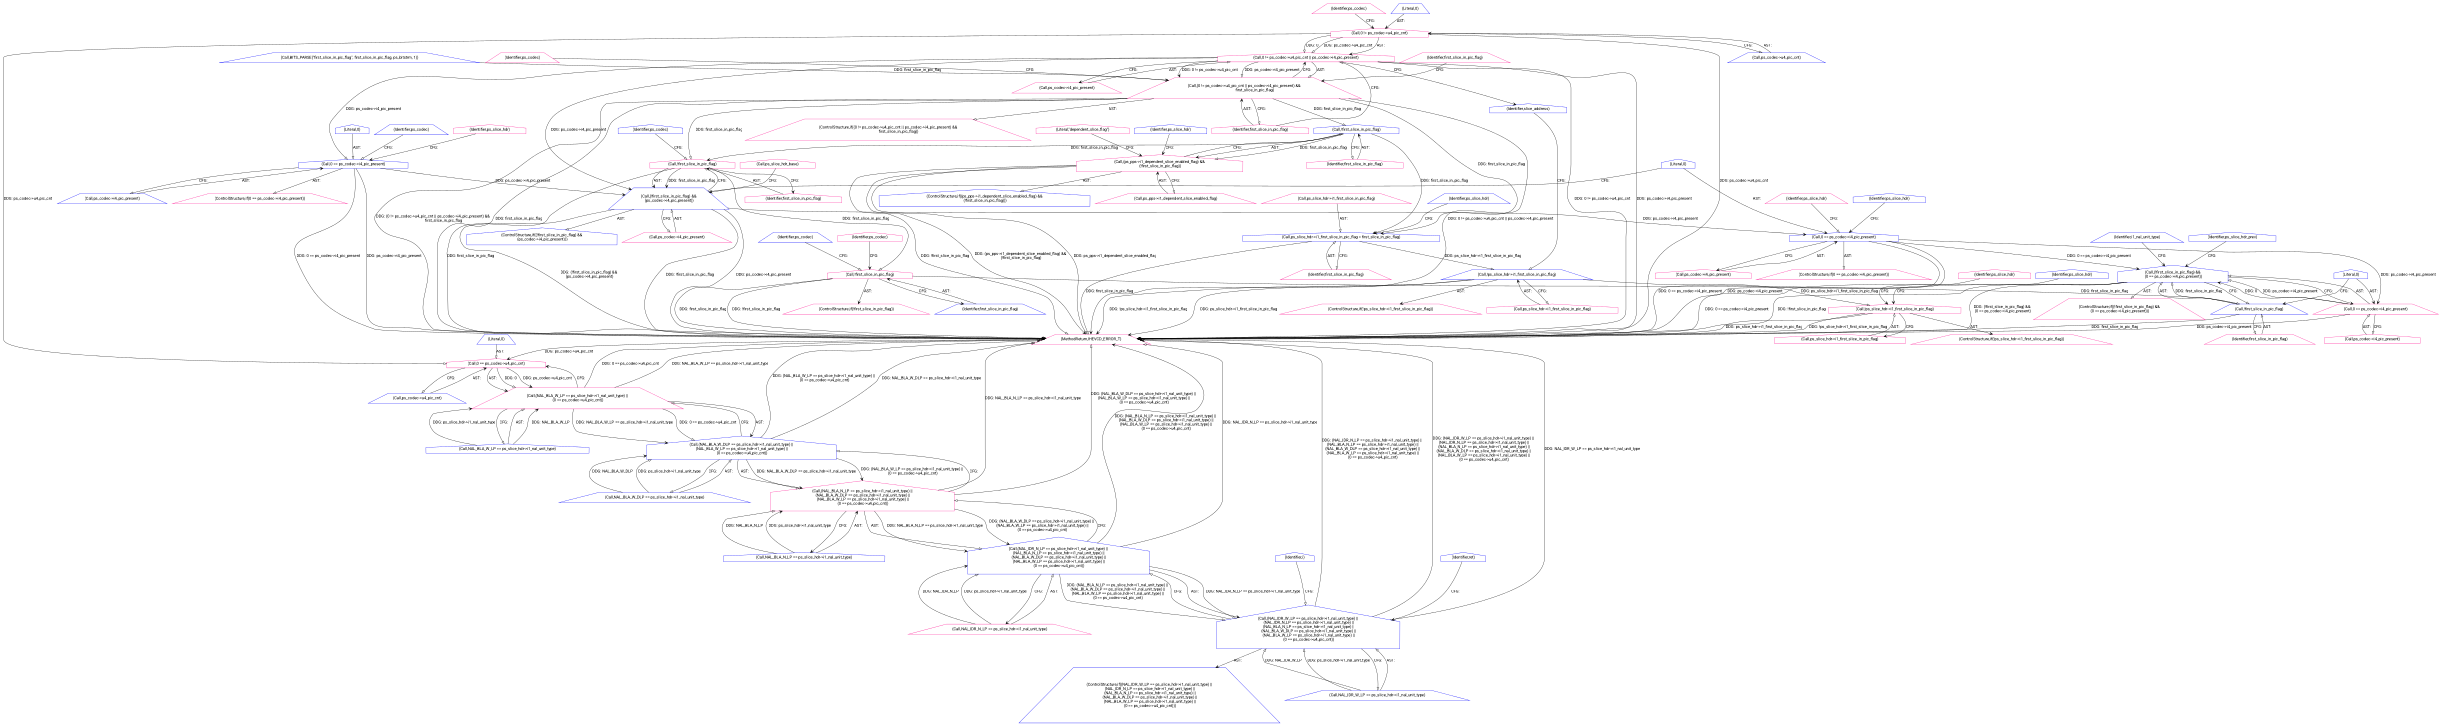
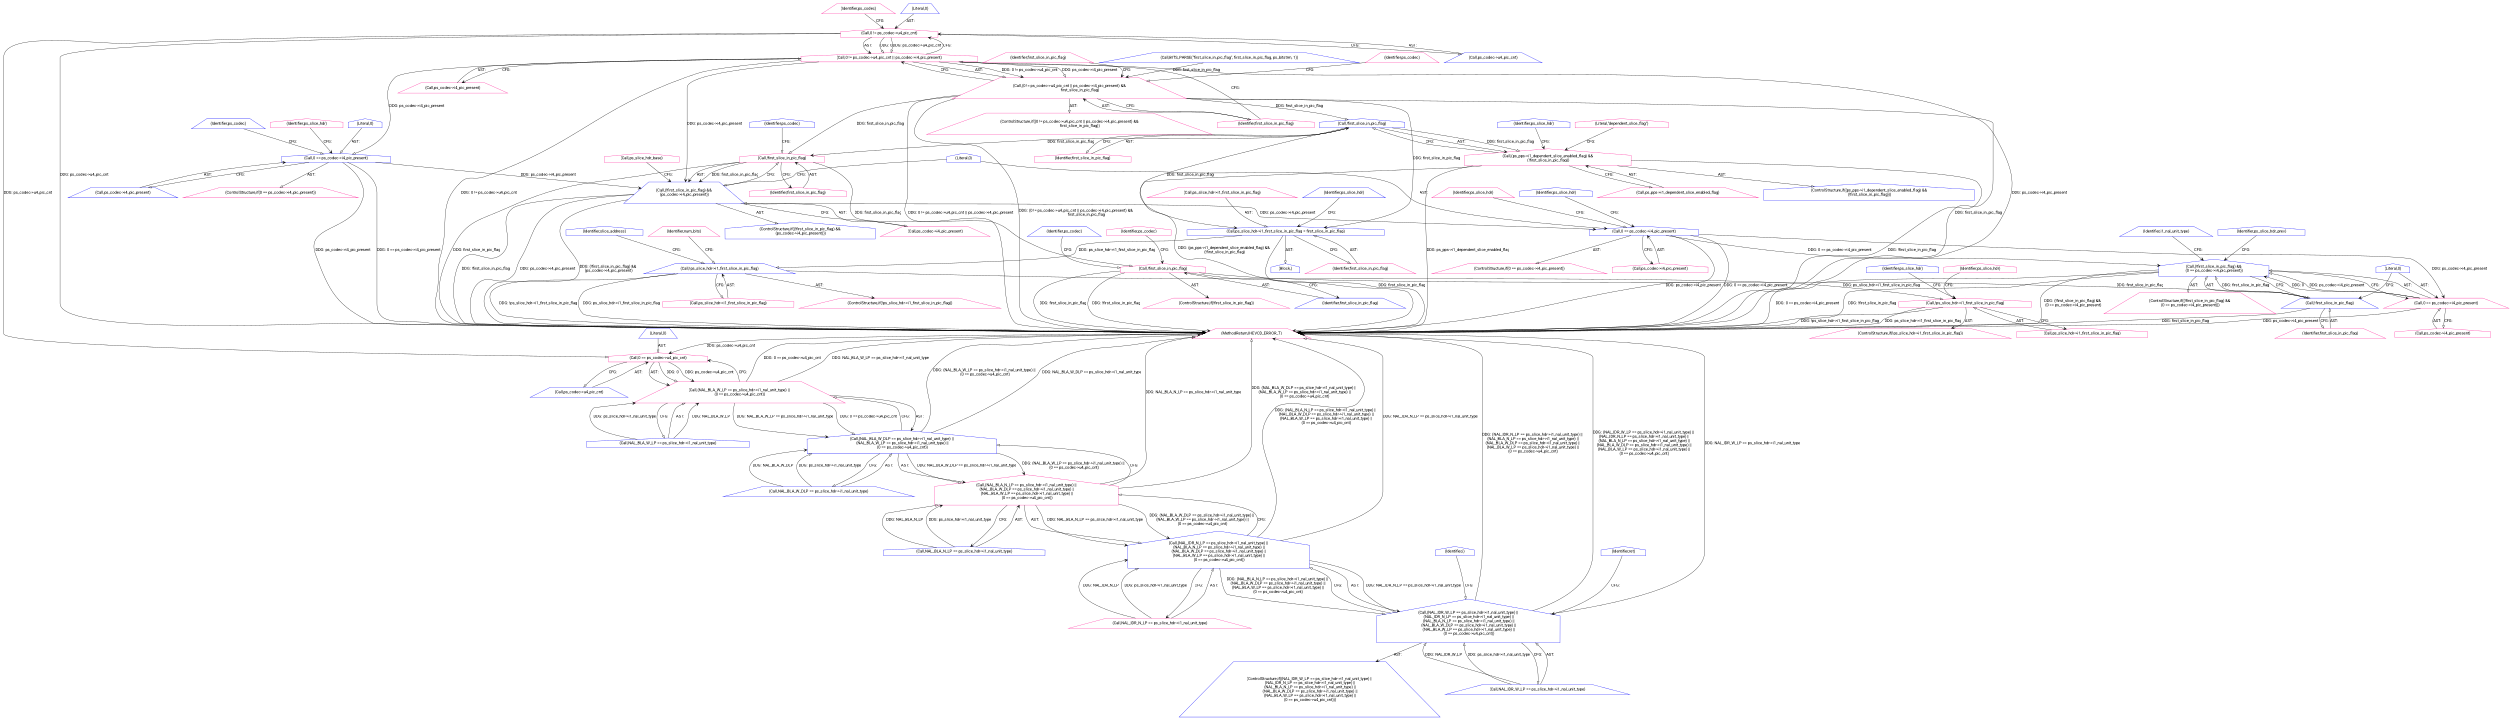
edge "(Call,0 != ps_codec->u4_pic_cnt || ps_codec->i4_pic_present)" -> "(Identifier,slice_address)": now "(Call,0 != ps_codec->u4_pic_cnt || ps_codec->i4_pic_present)" -> "(Call,0 != ps_codec->u4_pic_cnt)"
node "(Identifier,num_bits)": added
node "(Block,)": added
